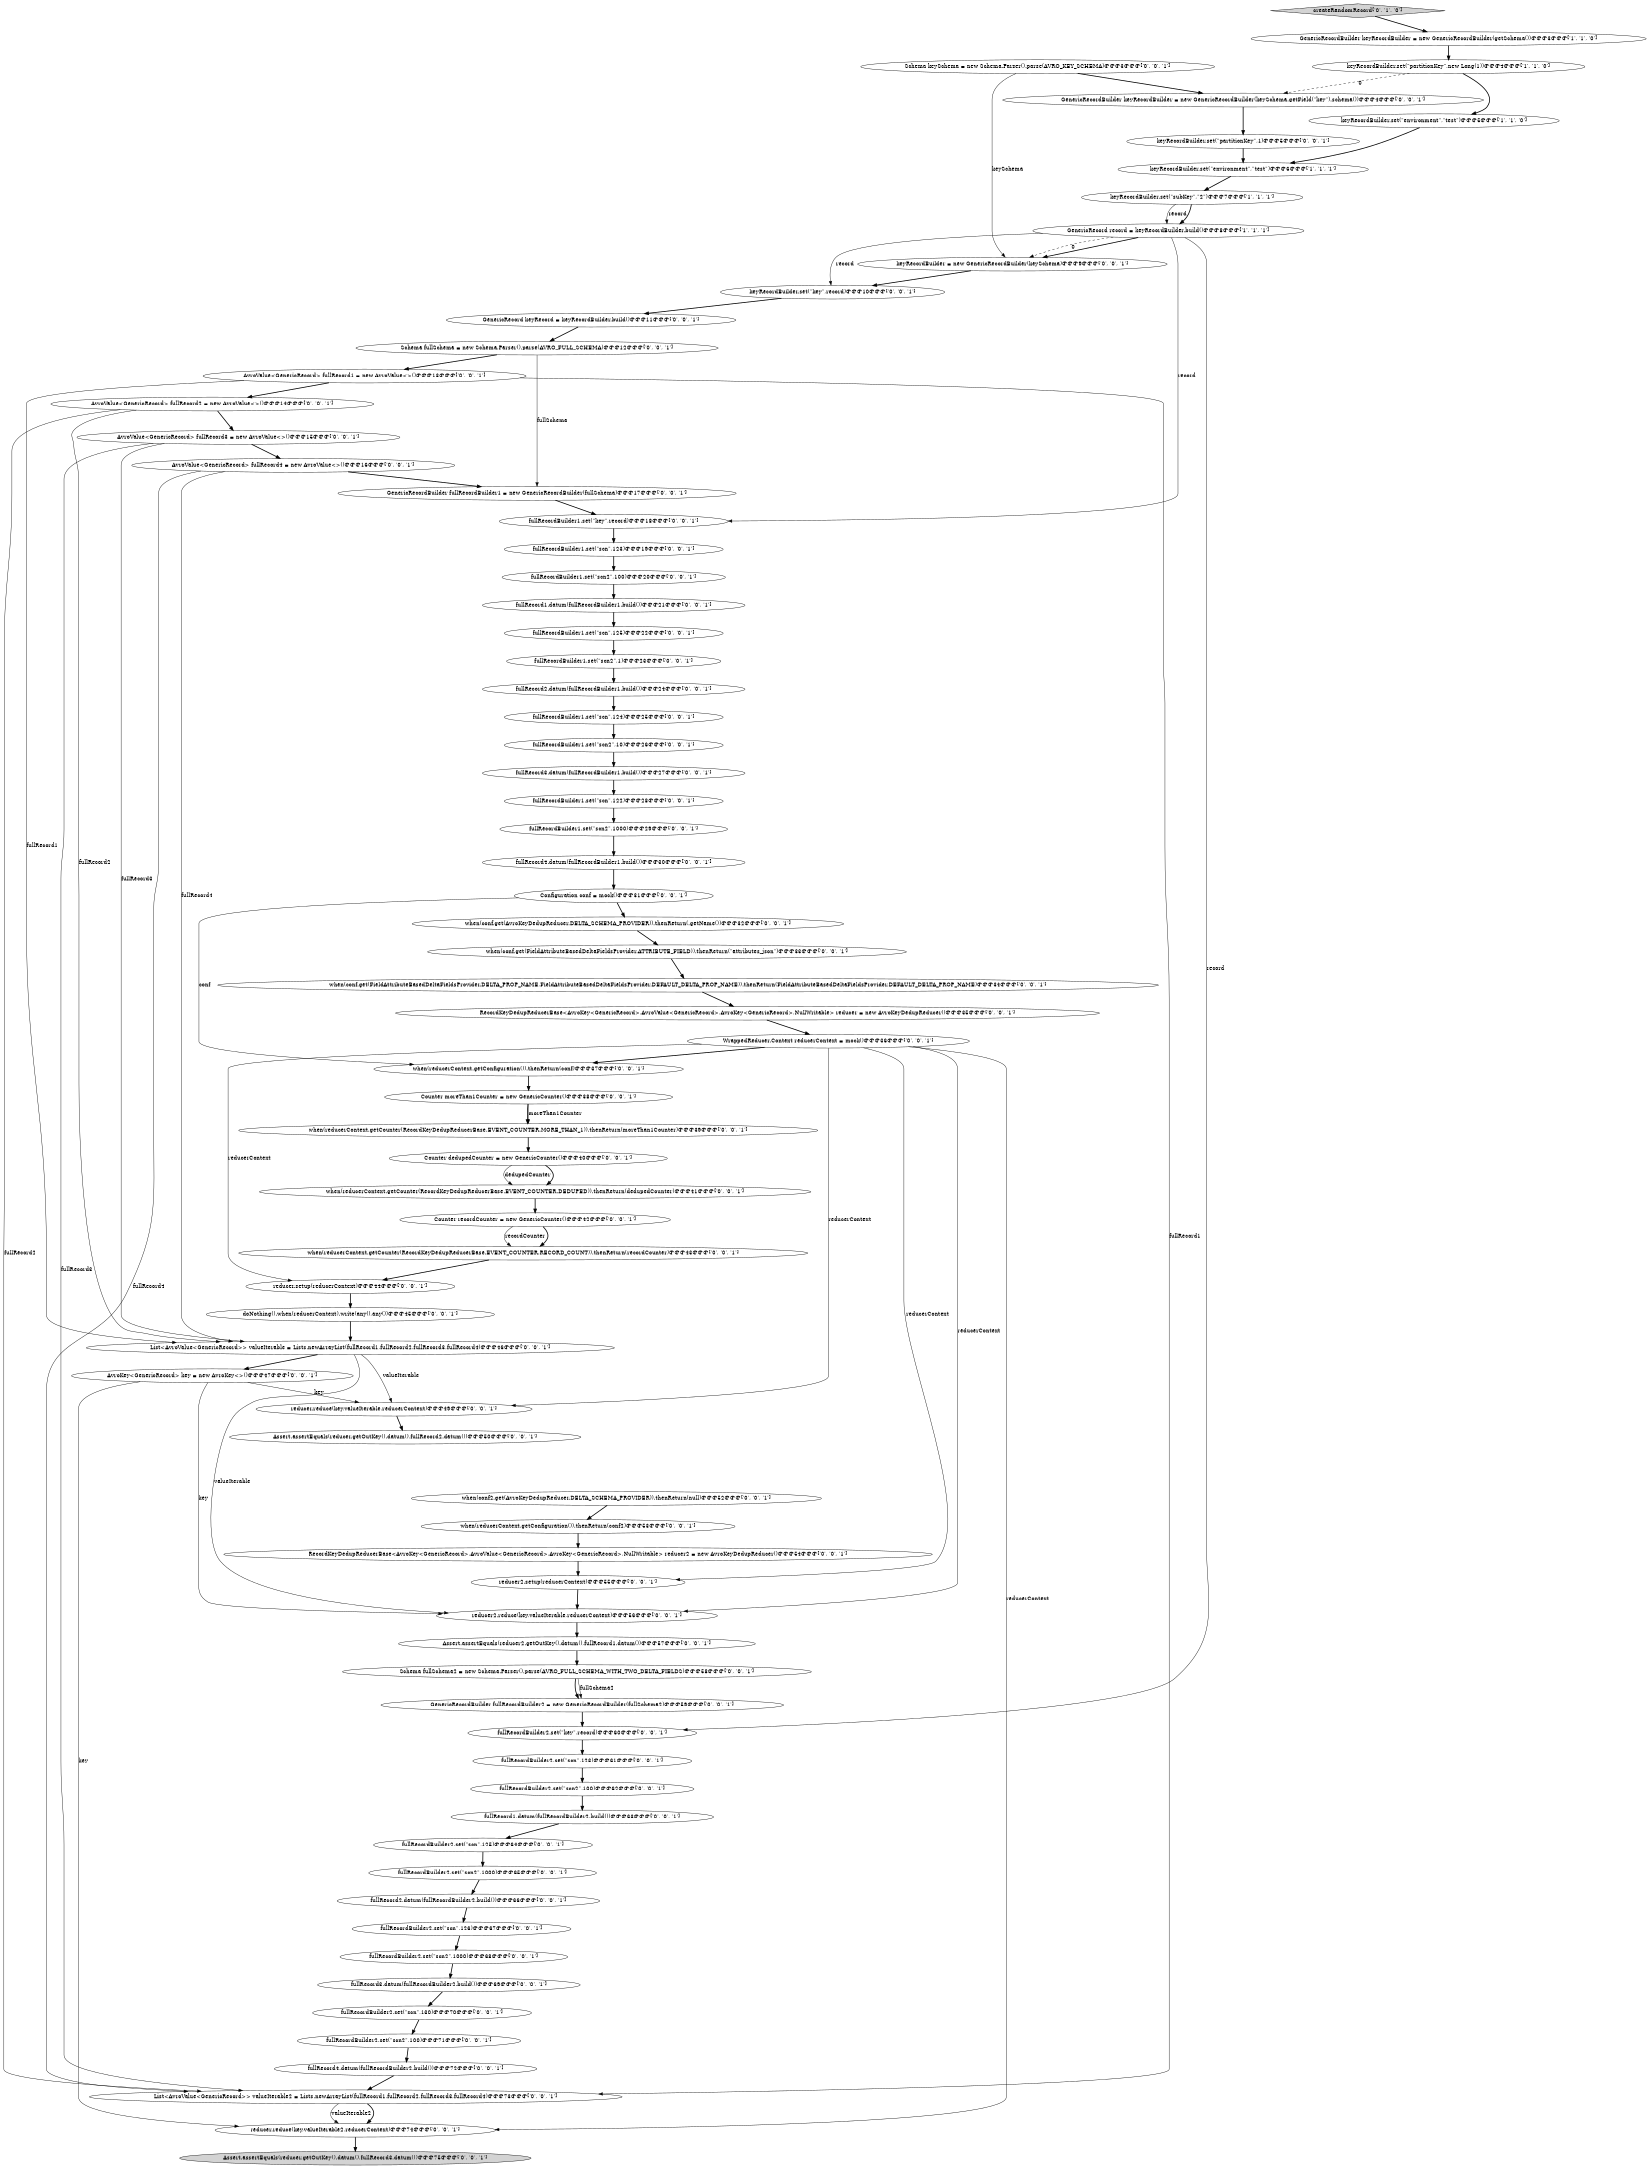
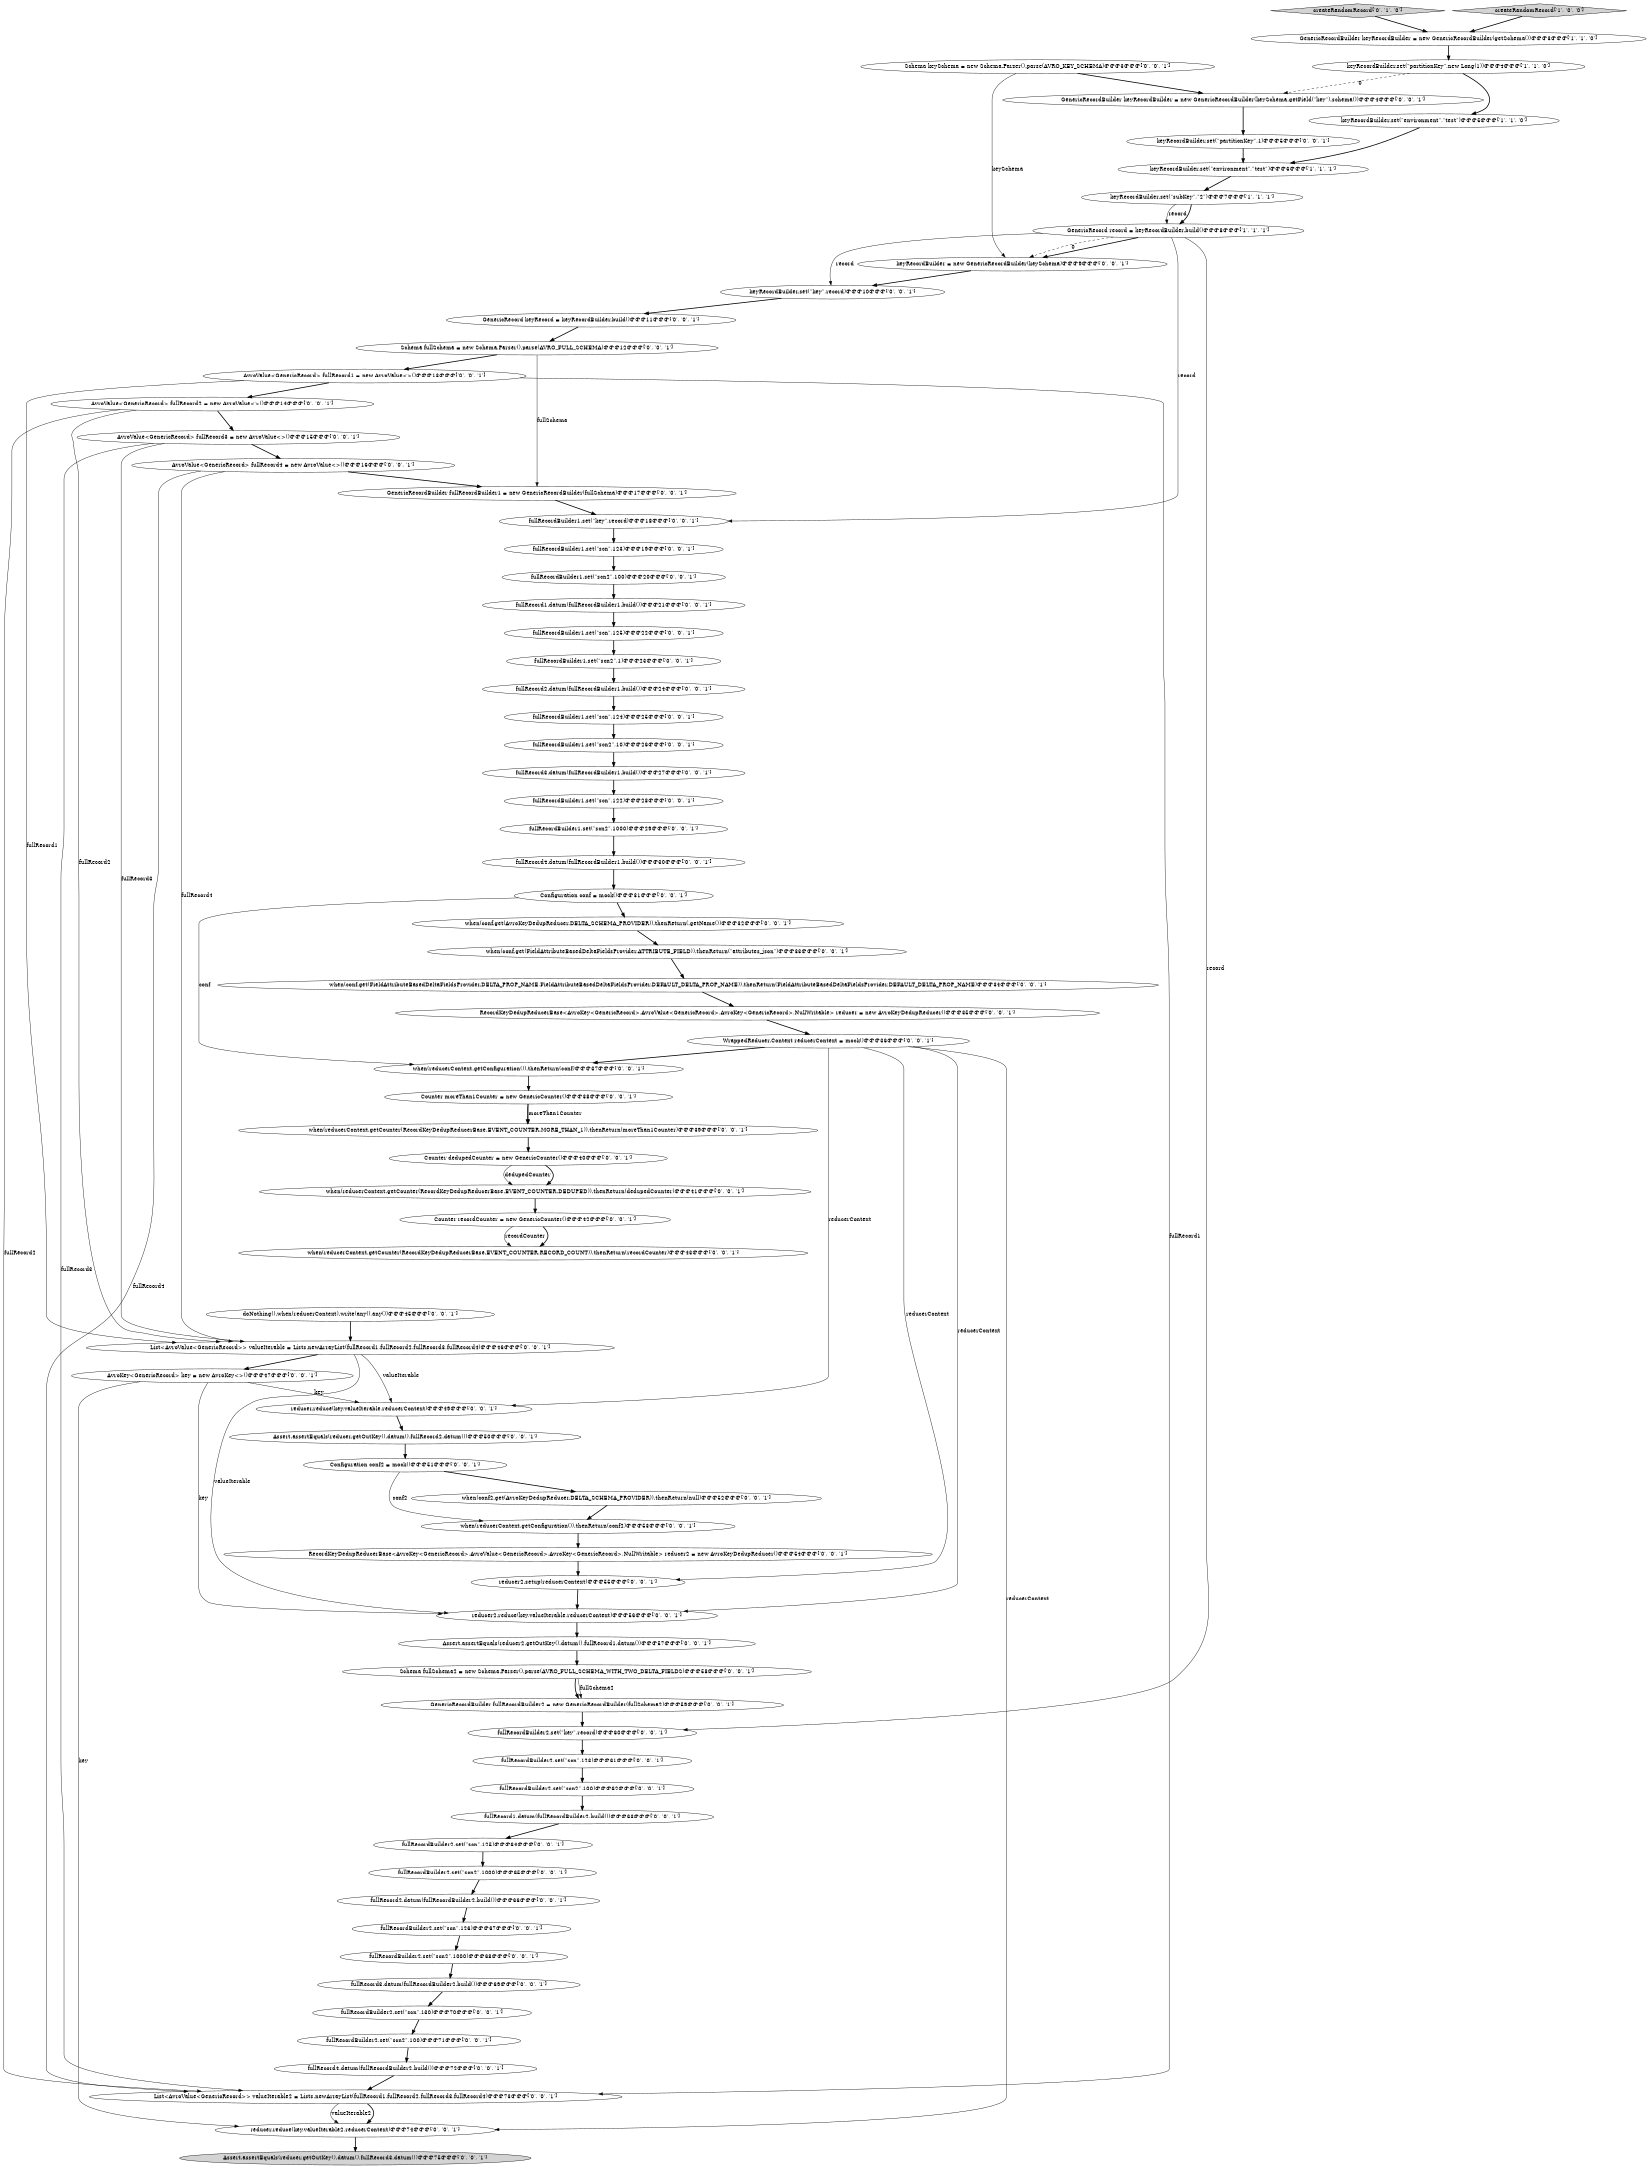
node "createRandomRecord['1', '0', '0']": added
node "reducer.setup(reducerContext)@@@44@@@['0', '0', '1']": removed
node "Configuration conf2 = mock()@@@51@@@['0', '0', '1']": added
